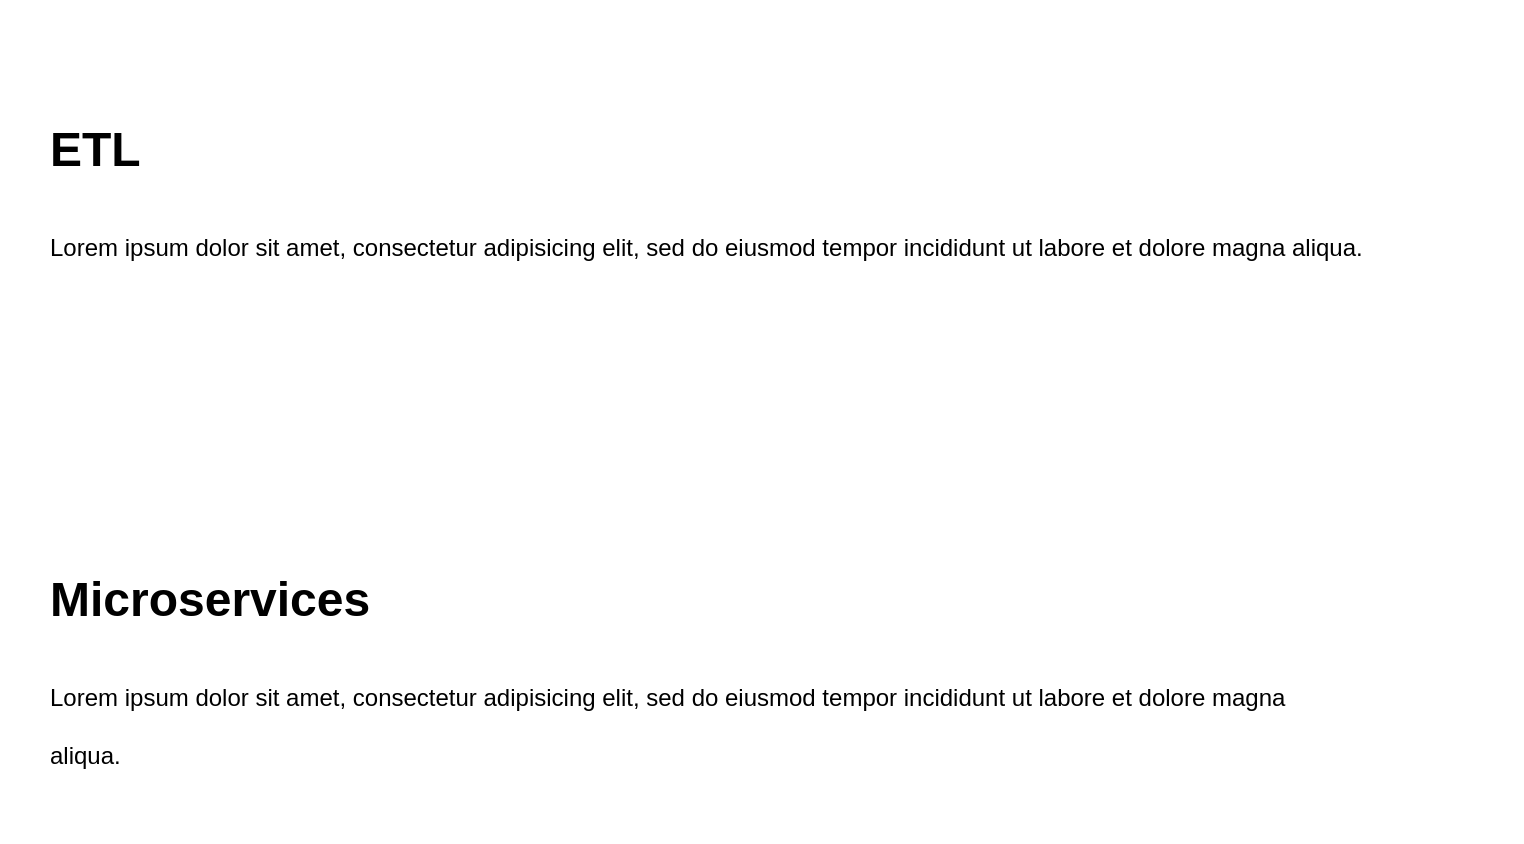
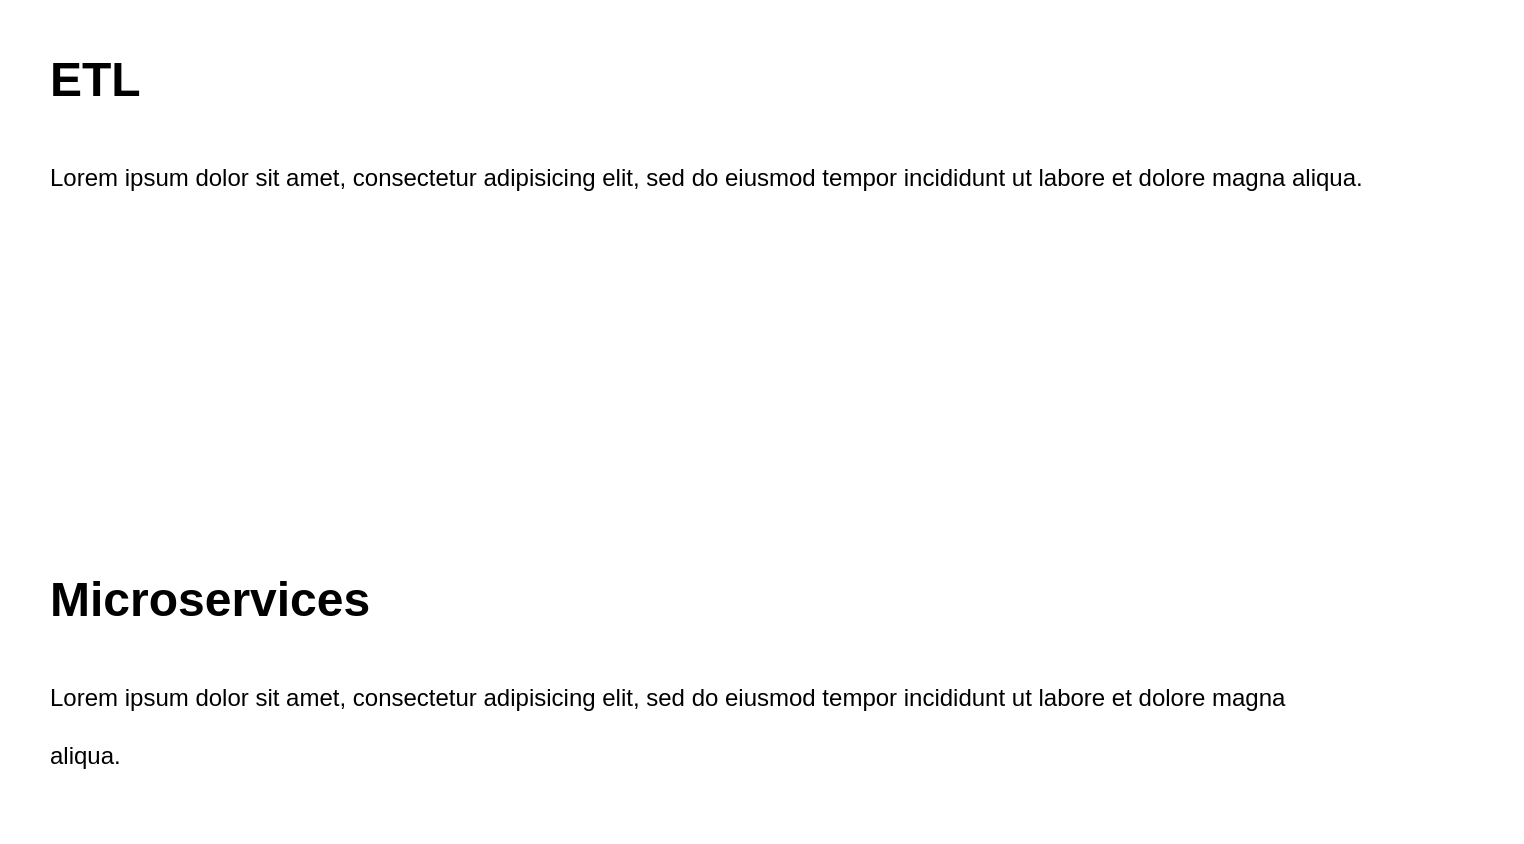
node "ETLLorem ipsum dolor sit amet, consectetur adipisicing elit, sed do eiusmod tempor incididunt ut labore et dolore magna aliqua.": moved (761, 231) -> (761, 161)
